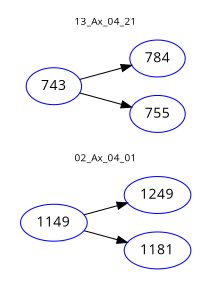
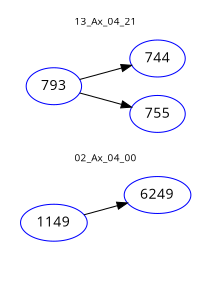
node "784": label "784" -> "744"
node "743": label "743" -> "793"
cluster "02_Ax_04_01": label "02_Ax_04_01" -> "02_Ax_04_00"
node "1249": label "1249" -> "6249"
node "1181": removed
